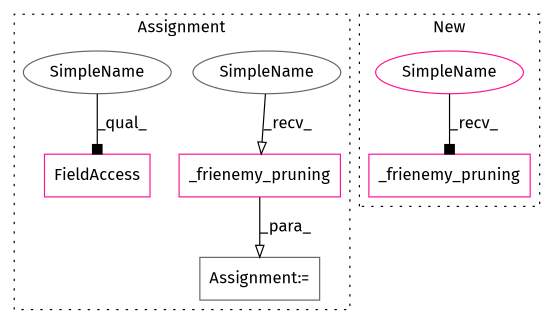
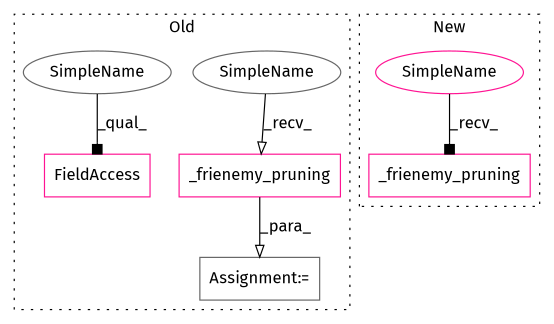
cluster "Assignment": label "Assignment" -> "Old"
